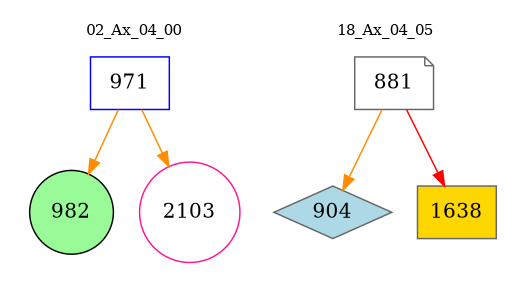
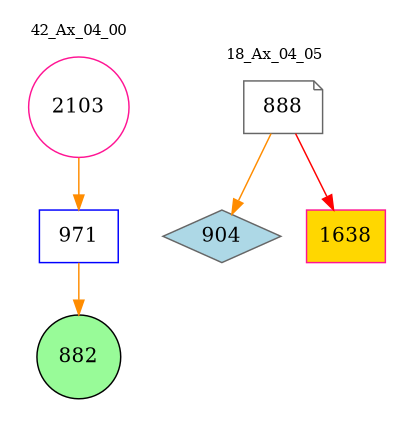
cluster "02_Ax_04_00": label "02_Ax_04_00" -> "42_Ax_04_00"
node "881": label "881" -> "888"
edge "971" -> "2103": reversed
node "982": label "982" -> "882"
node "1638": color gray40 -> deeppink
